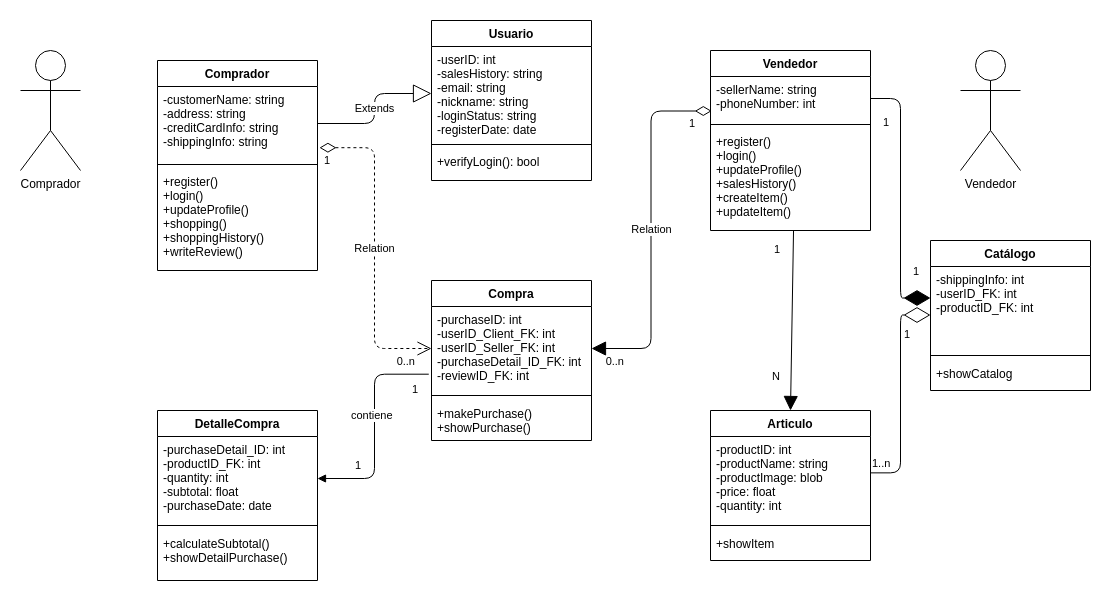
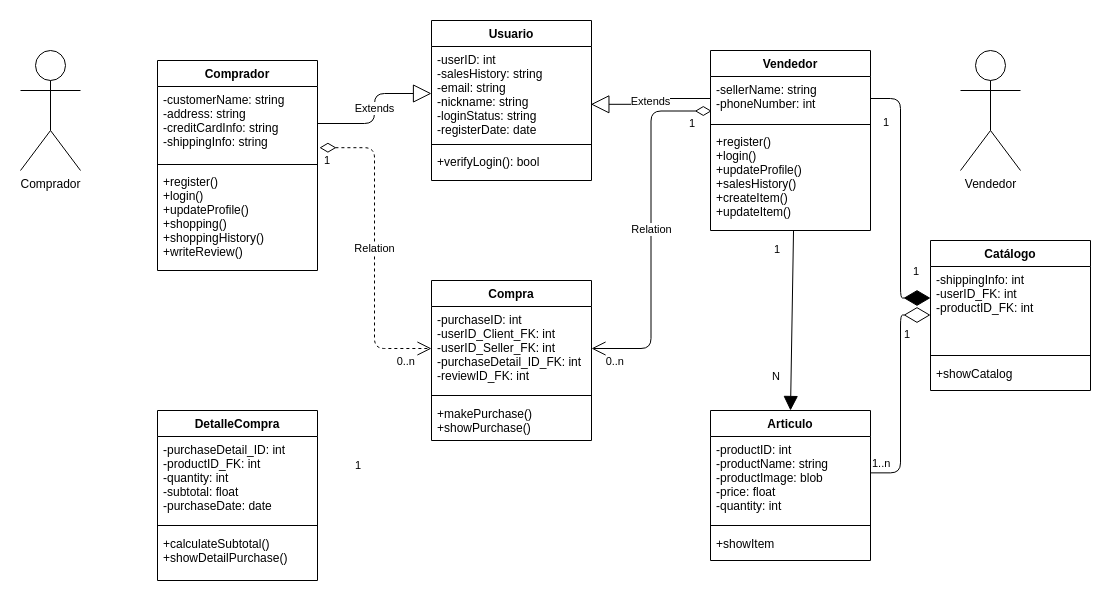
edge "-sellerName: string -phoneNumber: int" -> "-userID: int -salesHistory: string -email: string -nickname: string -loginStatus: string -registerDate: date": added, label "Extends"
edge "-sellerName: string -phoneNumber: int" -- "-purchaseID: int -userID_Client_FK: int -userID_Seller_FK: int -purchaseDetail_ID_FK: int -reviewID_FK: int": arrowhead block -> open
edge "-purchaseID: int -userID_Client_FK: int -userID_Seller_FK: int -purchaseDetail_ID_FK: int -reviewID_FK: int" -> "-purchaseDetail_ID: int -productID_FK: int -quantity: int -subtotal: float -purchaseDate: date": removed, labels "1", "contiene"
